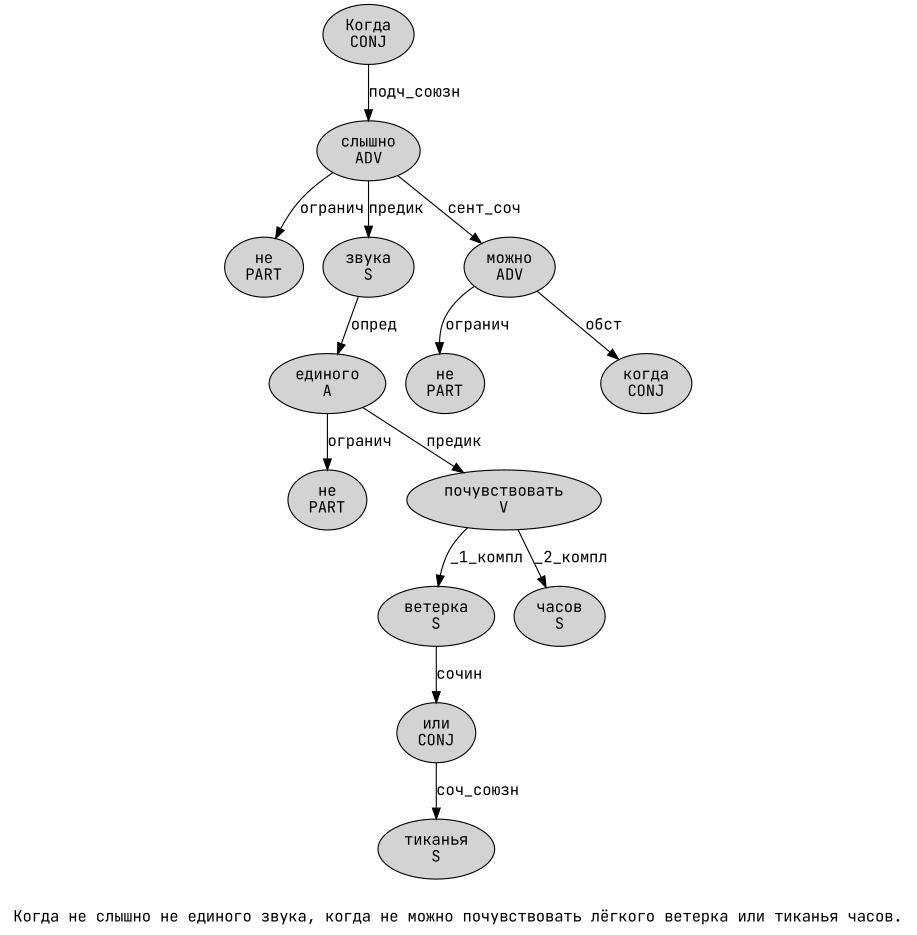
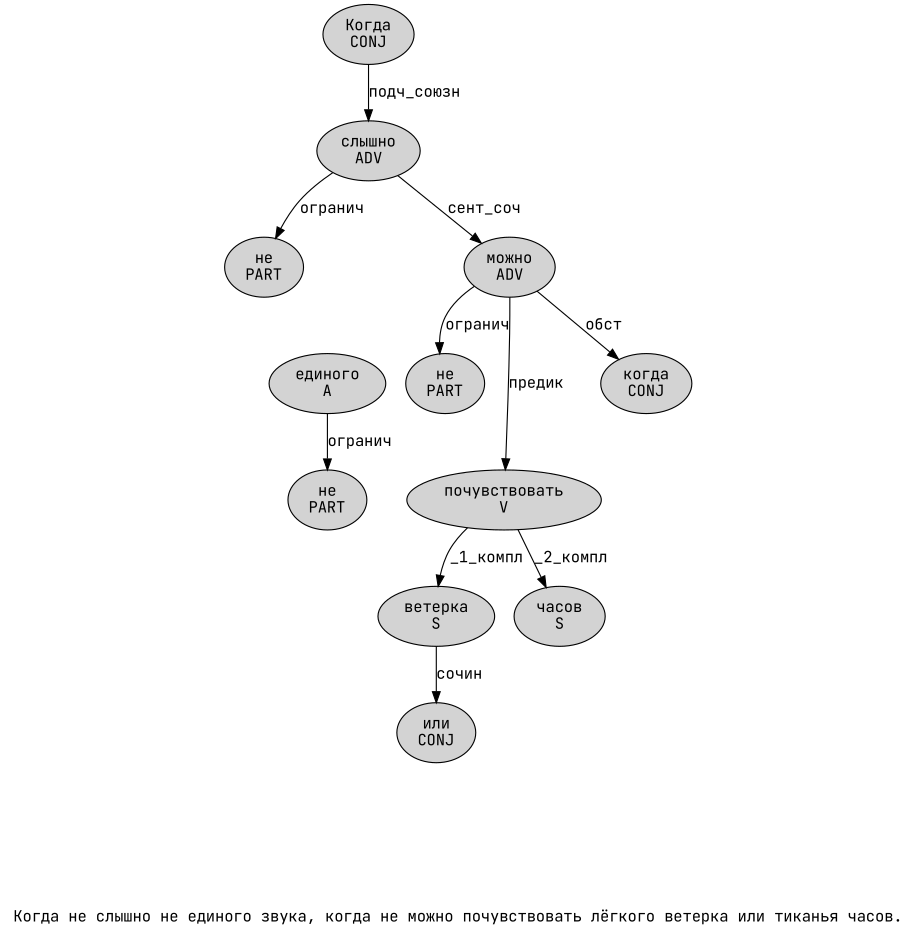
node "звука S": removed
edge "единого A" -> "почувствовать V": now "можно ADV" -> "почувствовать V"
node "тиканья S": removed
